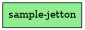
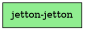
node "sample-jetton": label "sample-jetton" -> "jetton-jetton"
